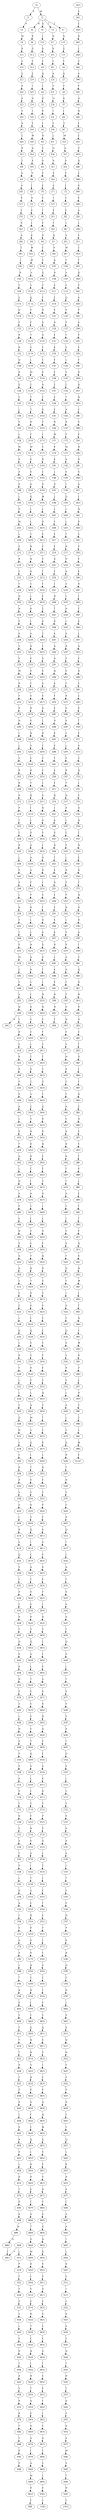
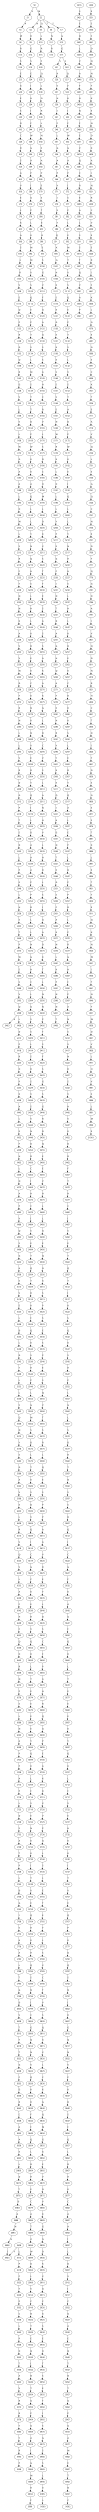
edge "S16" -> "S21": now "S17" -> "S21"
edge "S541" -> "S546": removed, label "A"
